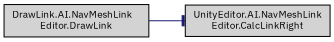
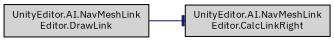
node "DrawLink.AI.NavMeshLink Editor.DrawLink": label "DrawLink.AI.NavMeshLink Editor.DrawLink" -> "UnityEditor.AI.NavMeshLink Editor.DrawLink"
